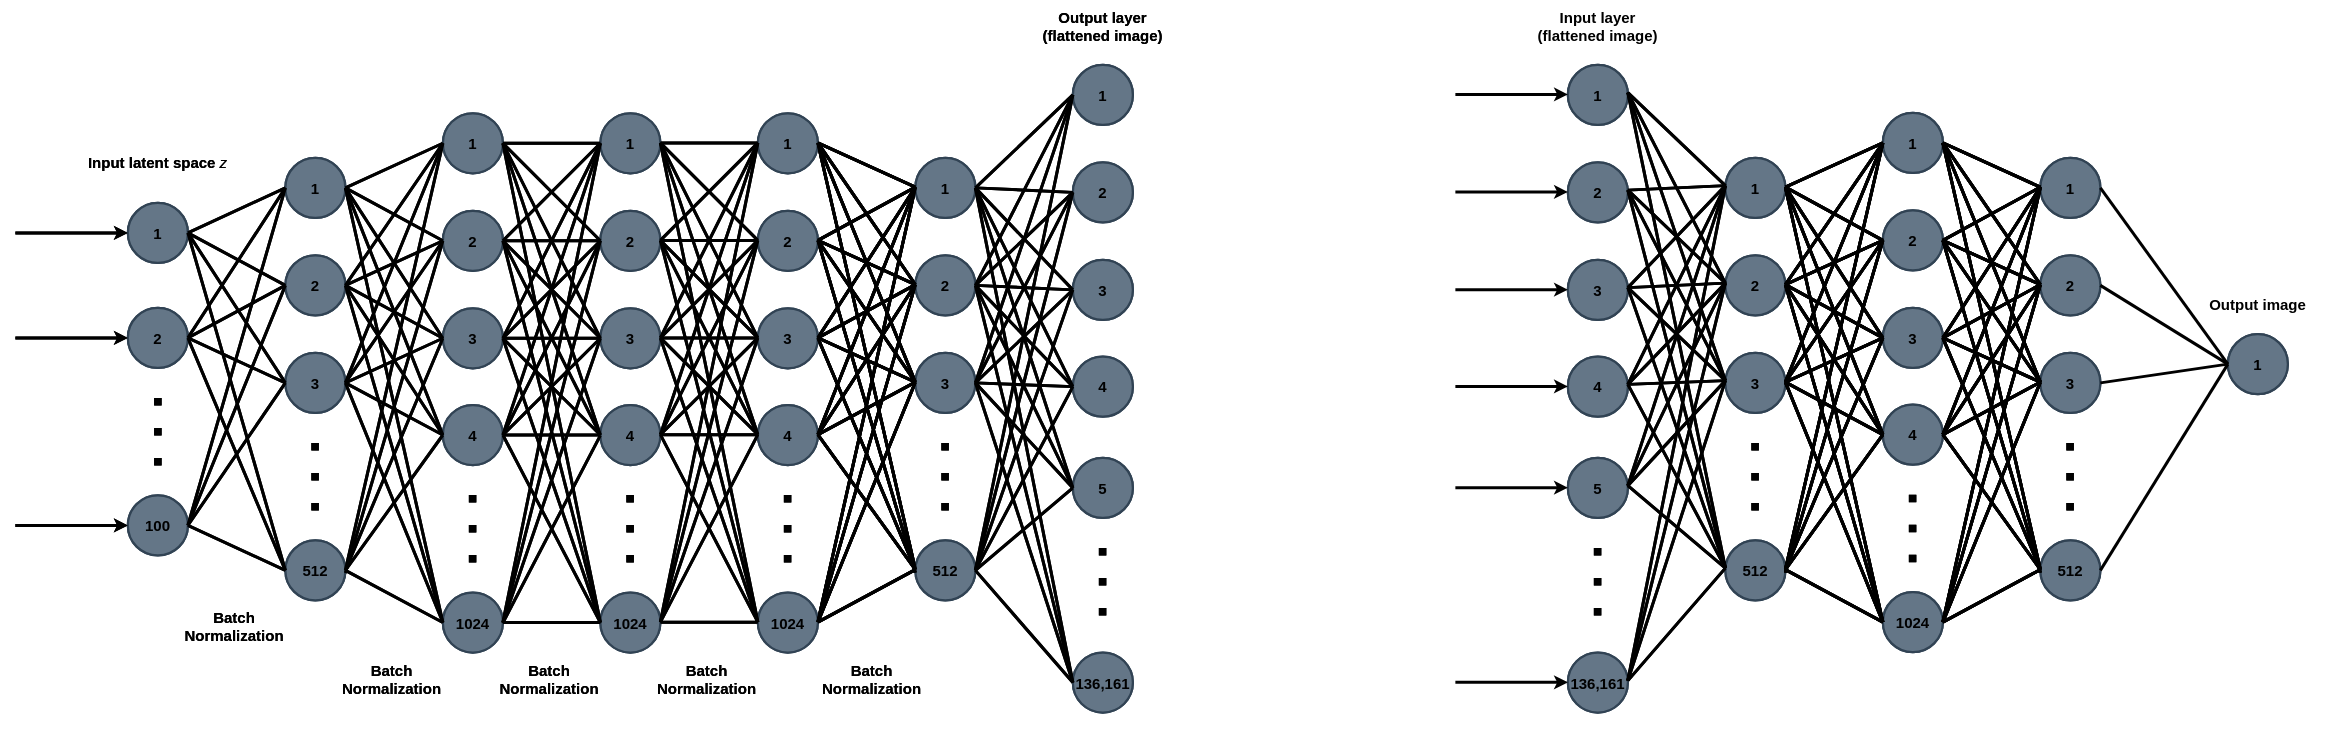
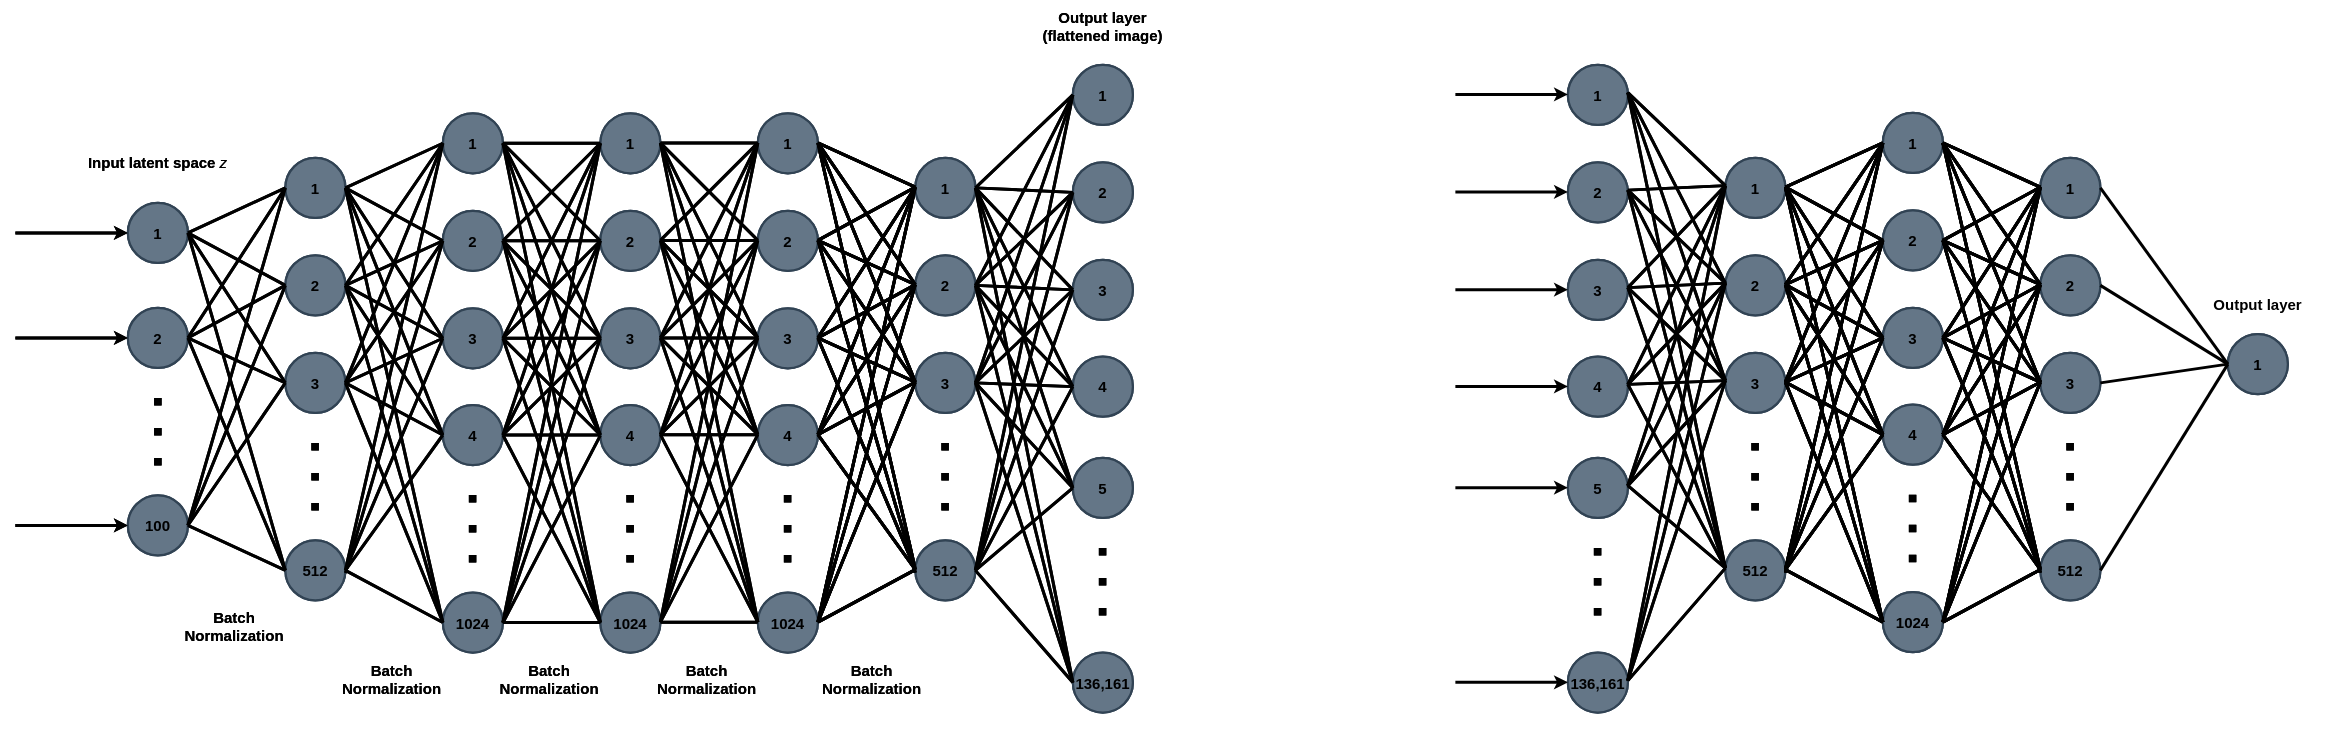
node "Input layer (flattened image)": removed
node "Output image": label "Output image" -> "Output layer"
